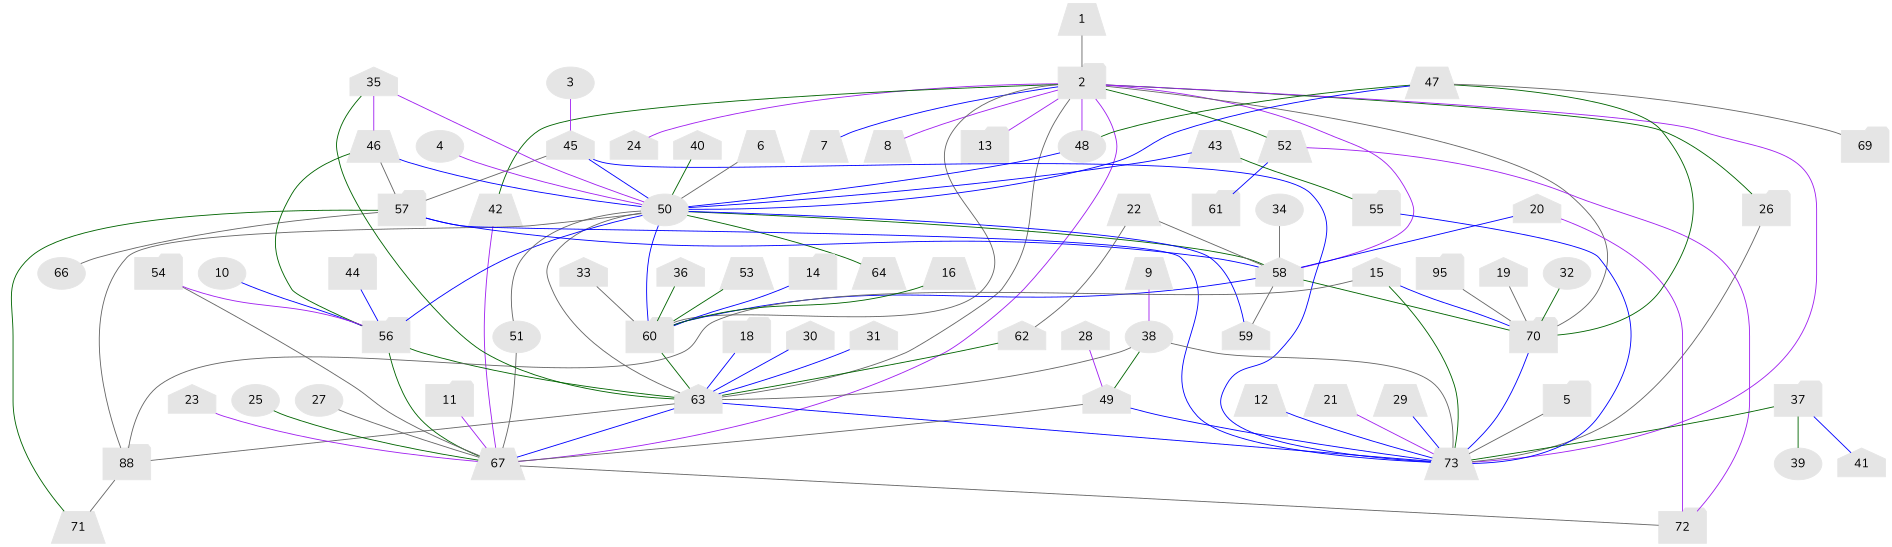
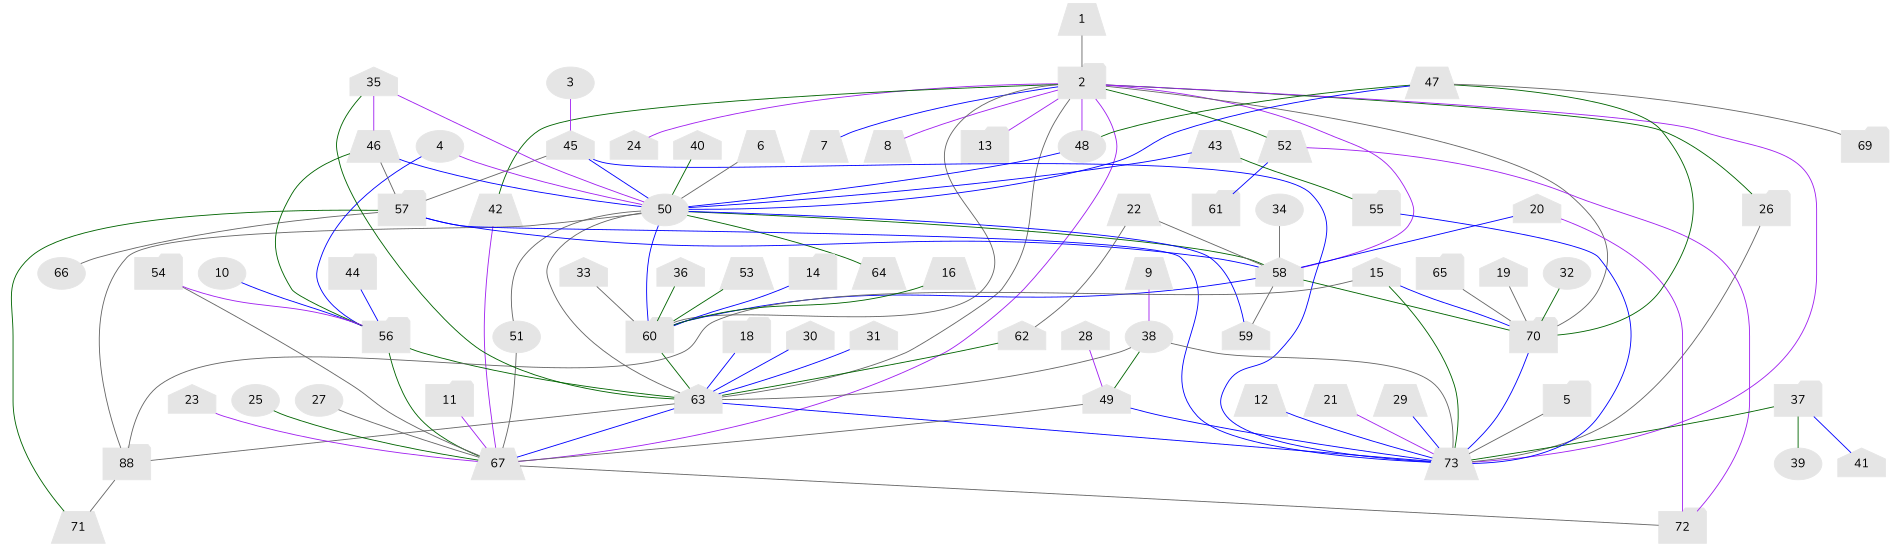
edge "50" -- "56": now "4" -- "56"
node "95": label "95" -> "65"
